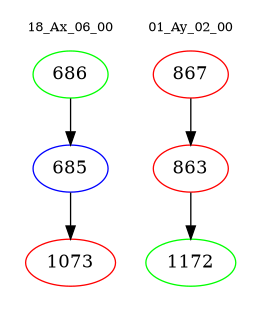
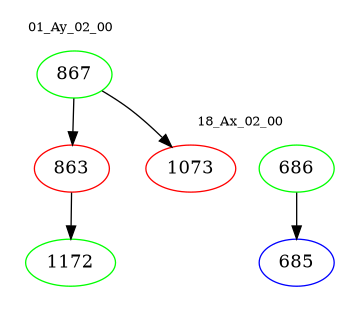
cluster "18_Ax_06_00": label "18_Ax_06_00" -> "18_Ax_02_00"
node "867": color red -> green
edge "685" -> "1073": now "867" -> "1073"
